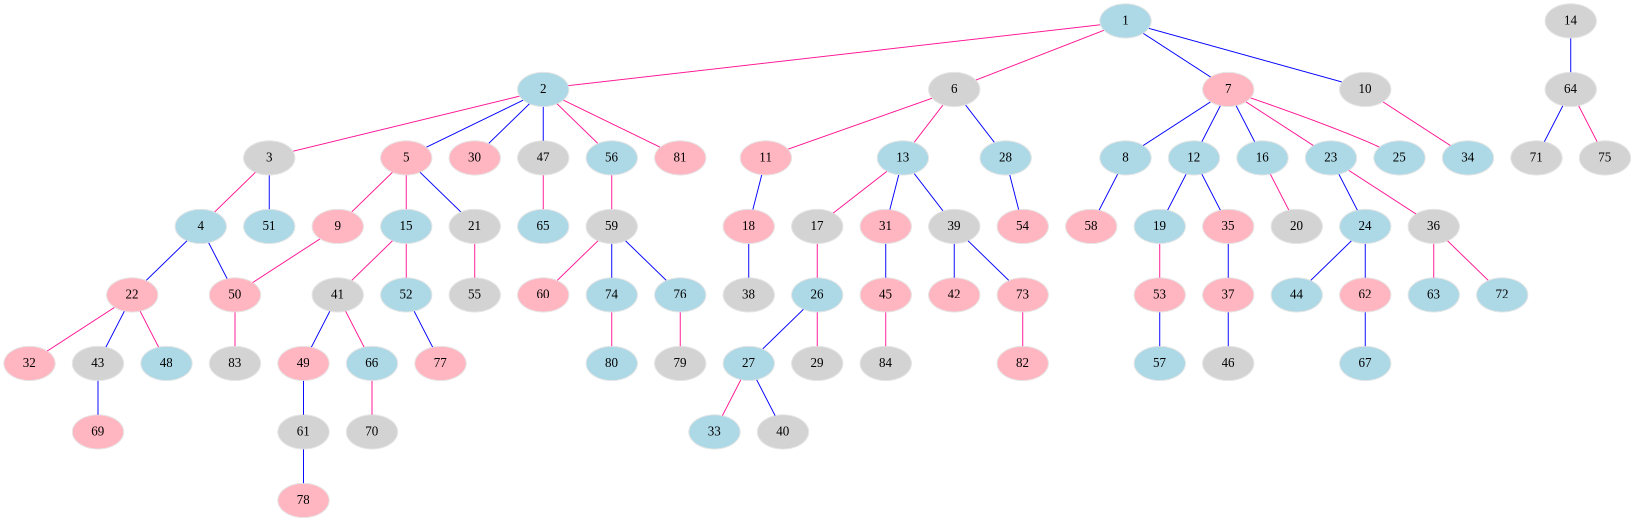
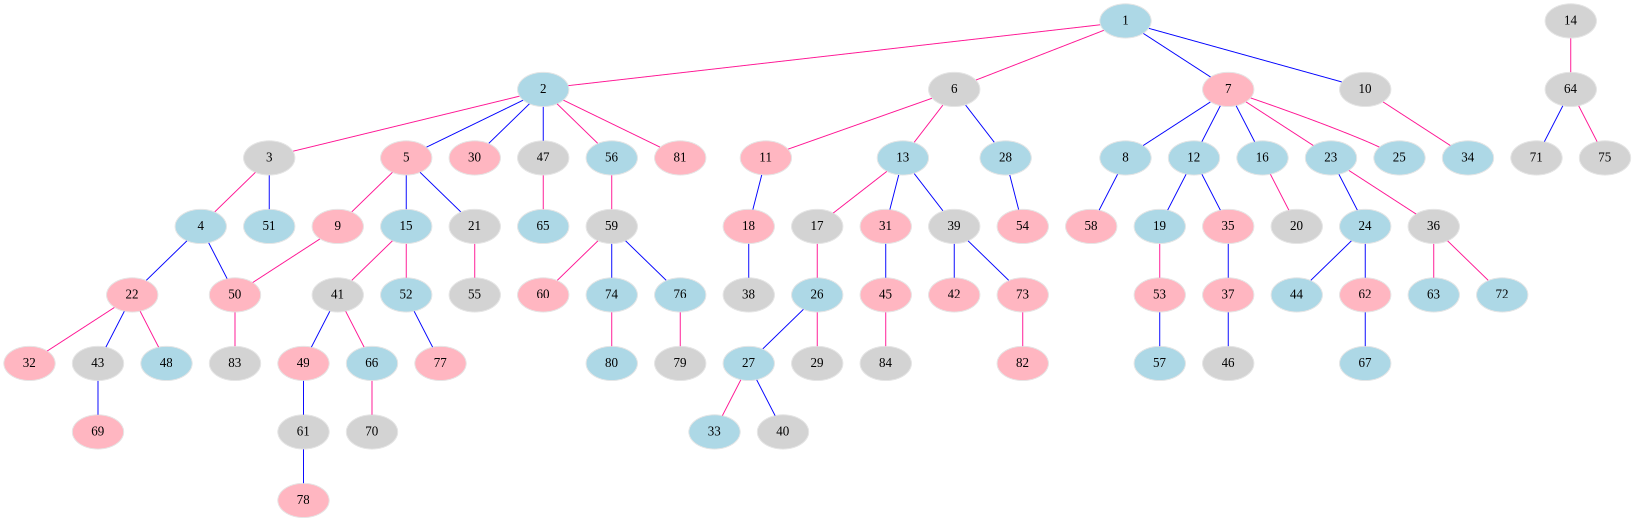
edge "14" -- "64": color blue -> deeppink
edge "5" -- "15": color deeppink -> blue
